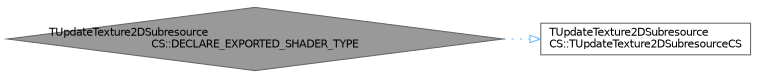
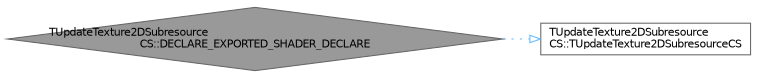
node "TUpdateTexture2DSubresource CS::DECLARE_EXPORTED_SHADER_TYPE": label "TUpdateTexture2DSubresource CS::DECLARE_EXPORTED_SHADER_TYPE" -> "TUpdateTexture2DSubresource CS::DECLARE_EXPORTED_SHADER_DECLARE"
